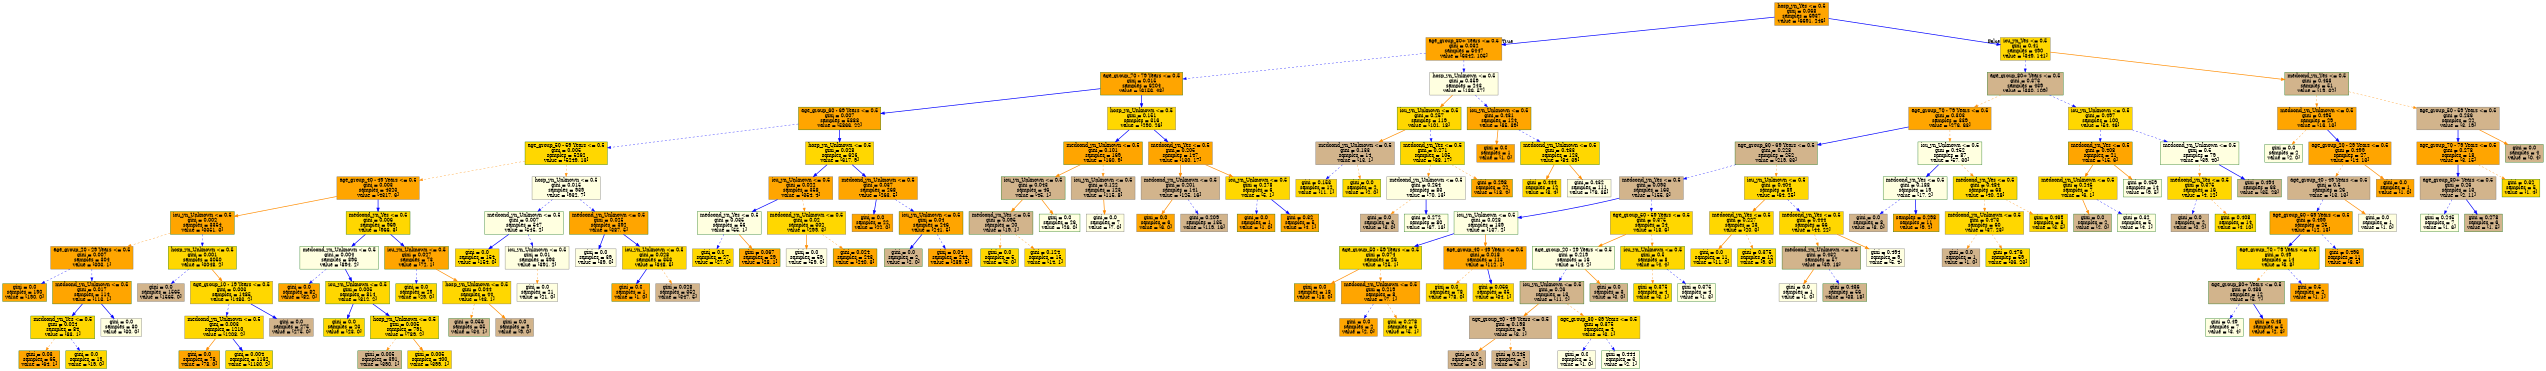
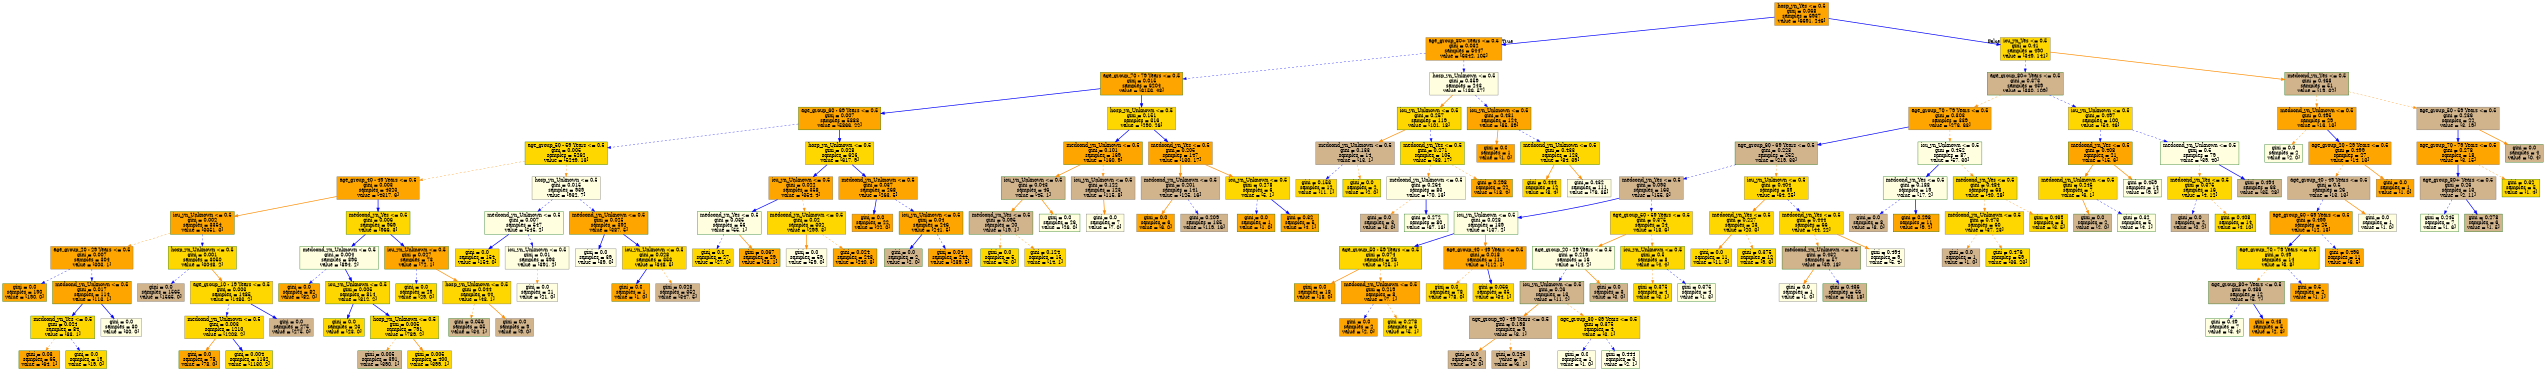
node "samples = 0.298 samples = 11 value = [9, 2]": label "samples = 0.298 samples = 11 value = [9, 2]" -> "gini = 0.298 samples = 11 value = [9, 2]"
node "gini = 0.245 samples = 7 value = [6, 1]": label "gini = 0.245 samples = 7 value = [6, 1]" -> "gini = 0.245 value = 7 value = [6, 1]"
